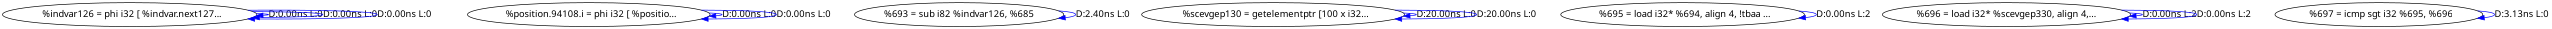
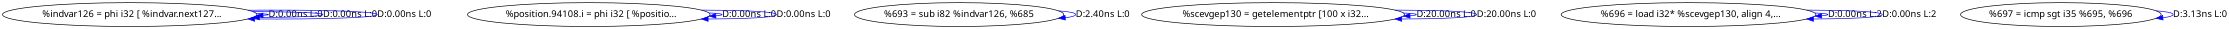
node "%695 = load i32* %694, align 4, !tbaa ...": removed
node "%696 = load i32* %scevgep330, align 4,...": label "%696 = load i32* %scevgep330, align 4,..." -> "%696 = load i32* %scevgep130, align 4,..."
node "%697 = icmp sgt i32 %695, %696": label "%697 = icmp sgt i32 %695, %696" -> "%697 = icmp sgt i35 %695, %696"
